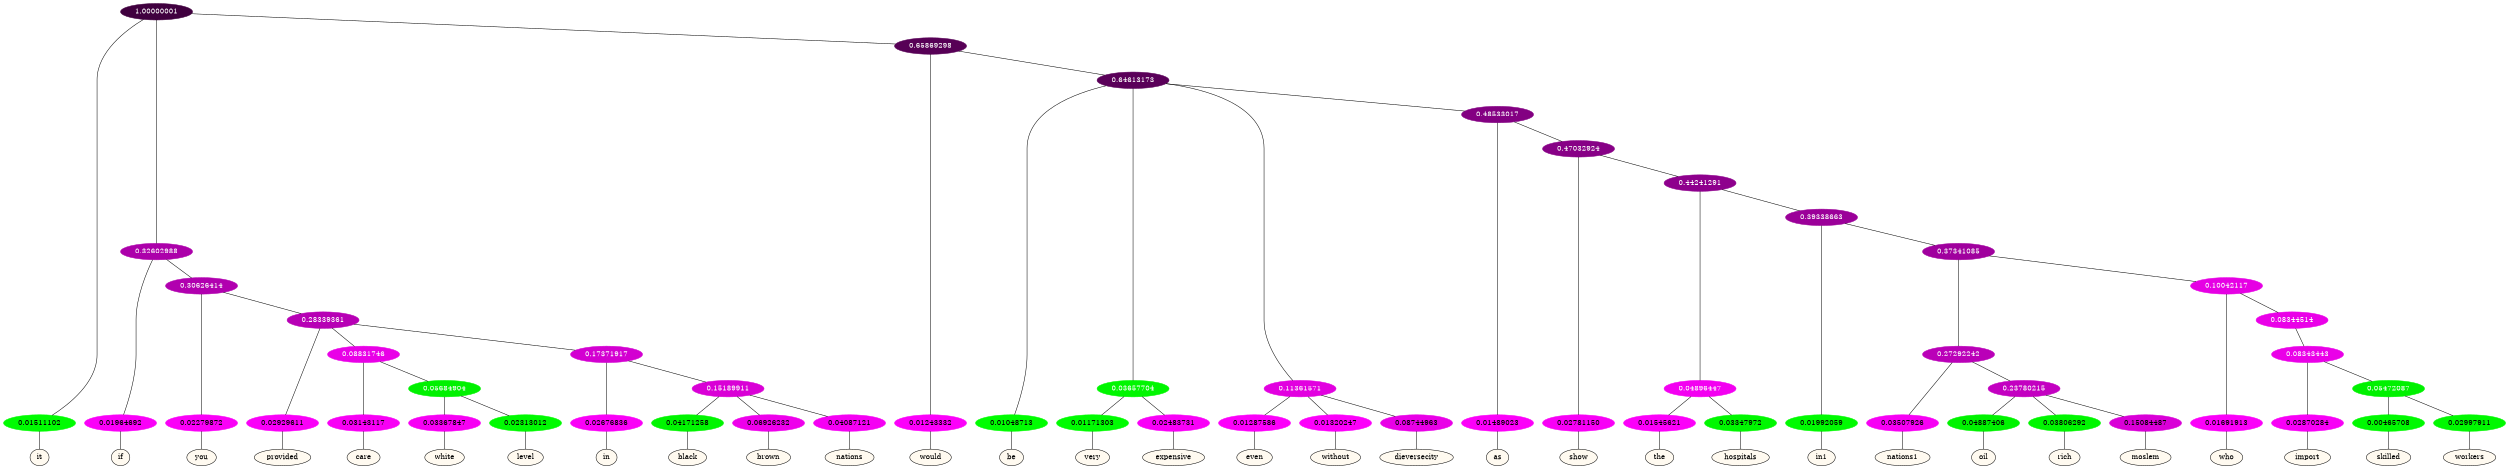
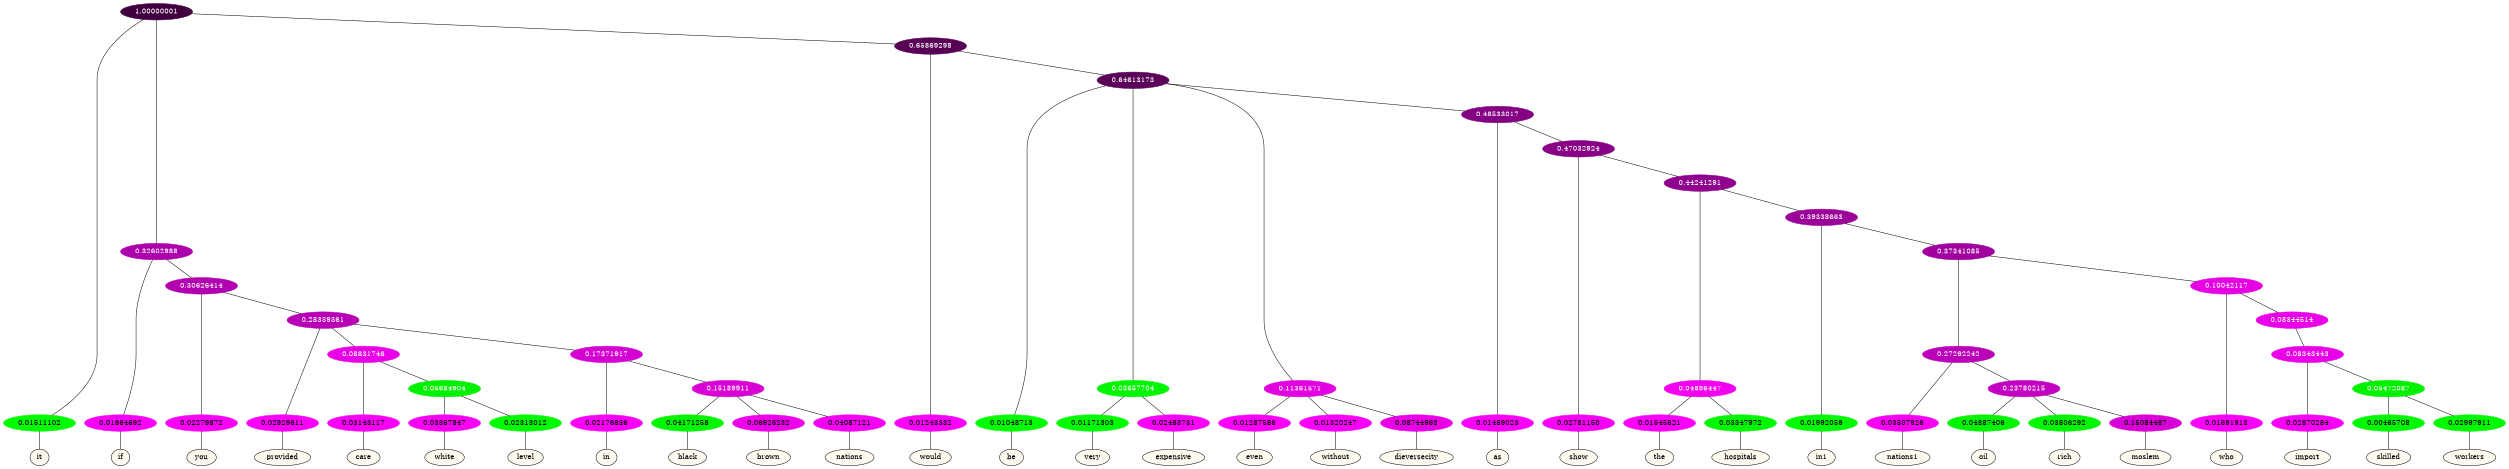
node "0.02676836": label "0.02676836" -> "0.02176836"
